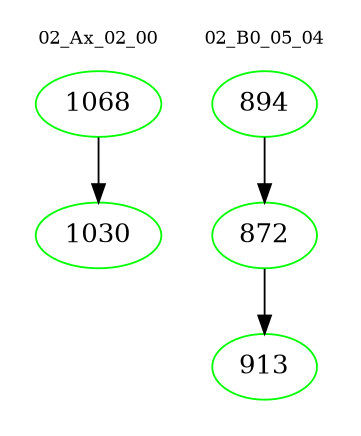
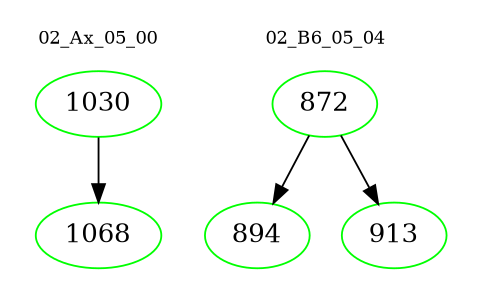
cluster "02_Ax_02_00": label "02_Ax_02_00" -> "02_Ax_05_00"
cluster "02_B0_05_04": label "02_B0_05_04" -> "02_B6_05_04"
edge "1068" -> "1030": reversed
edge "894" -> "872": reversed
